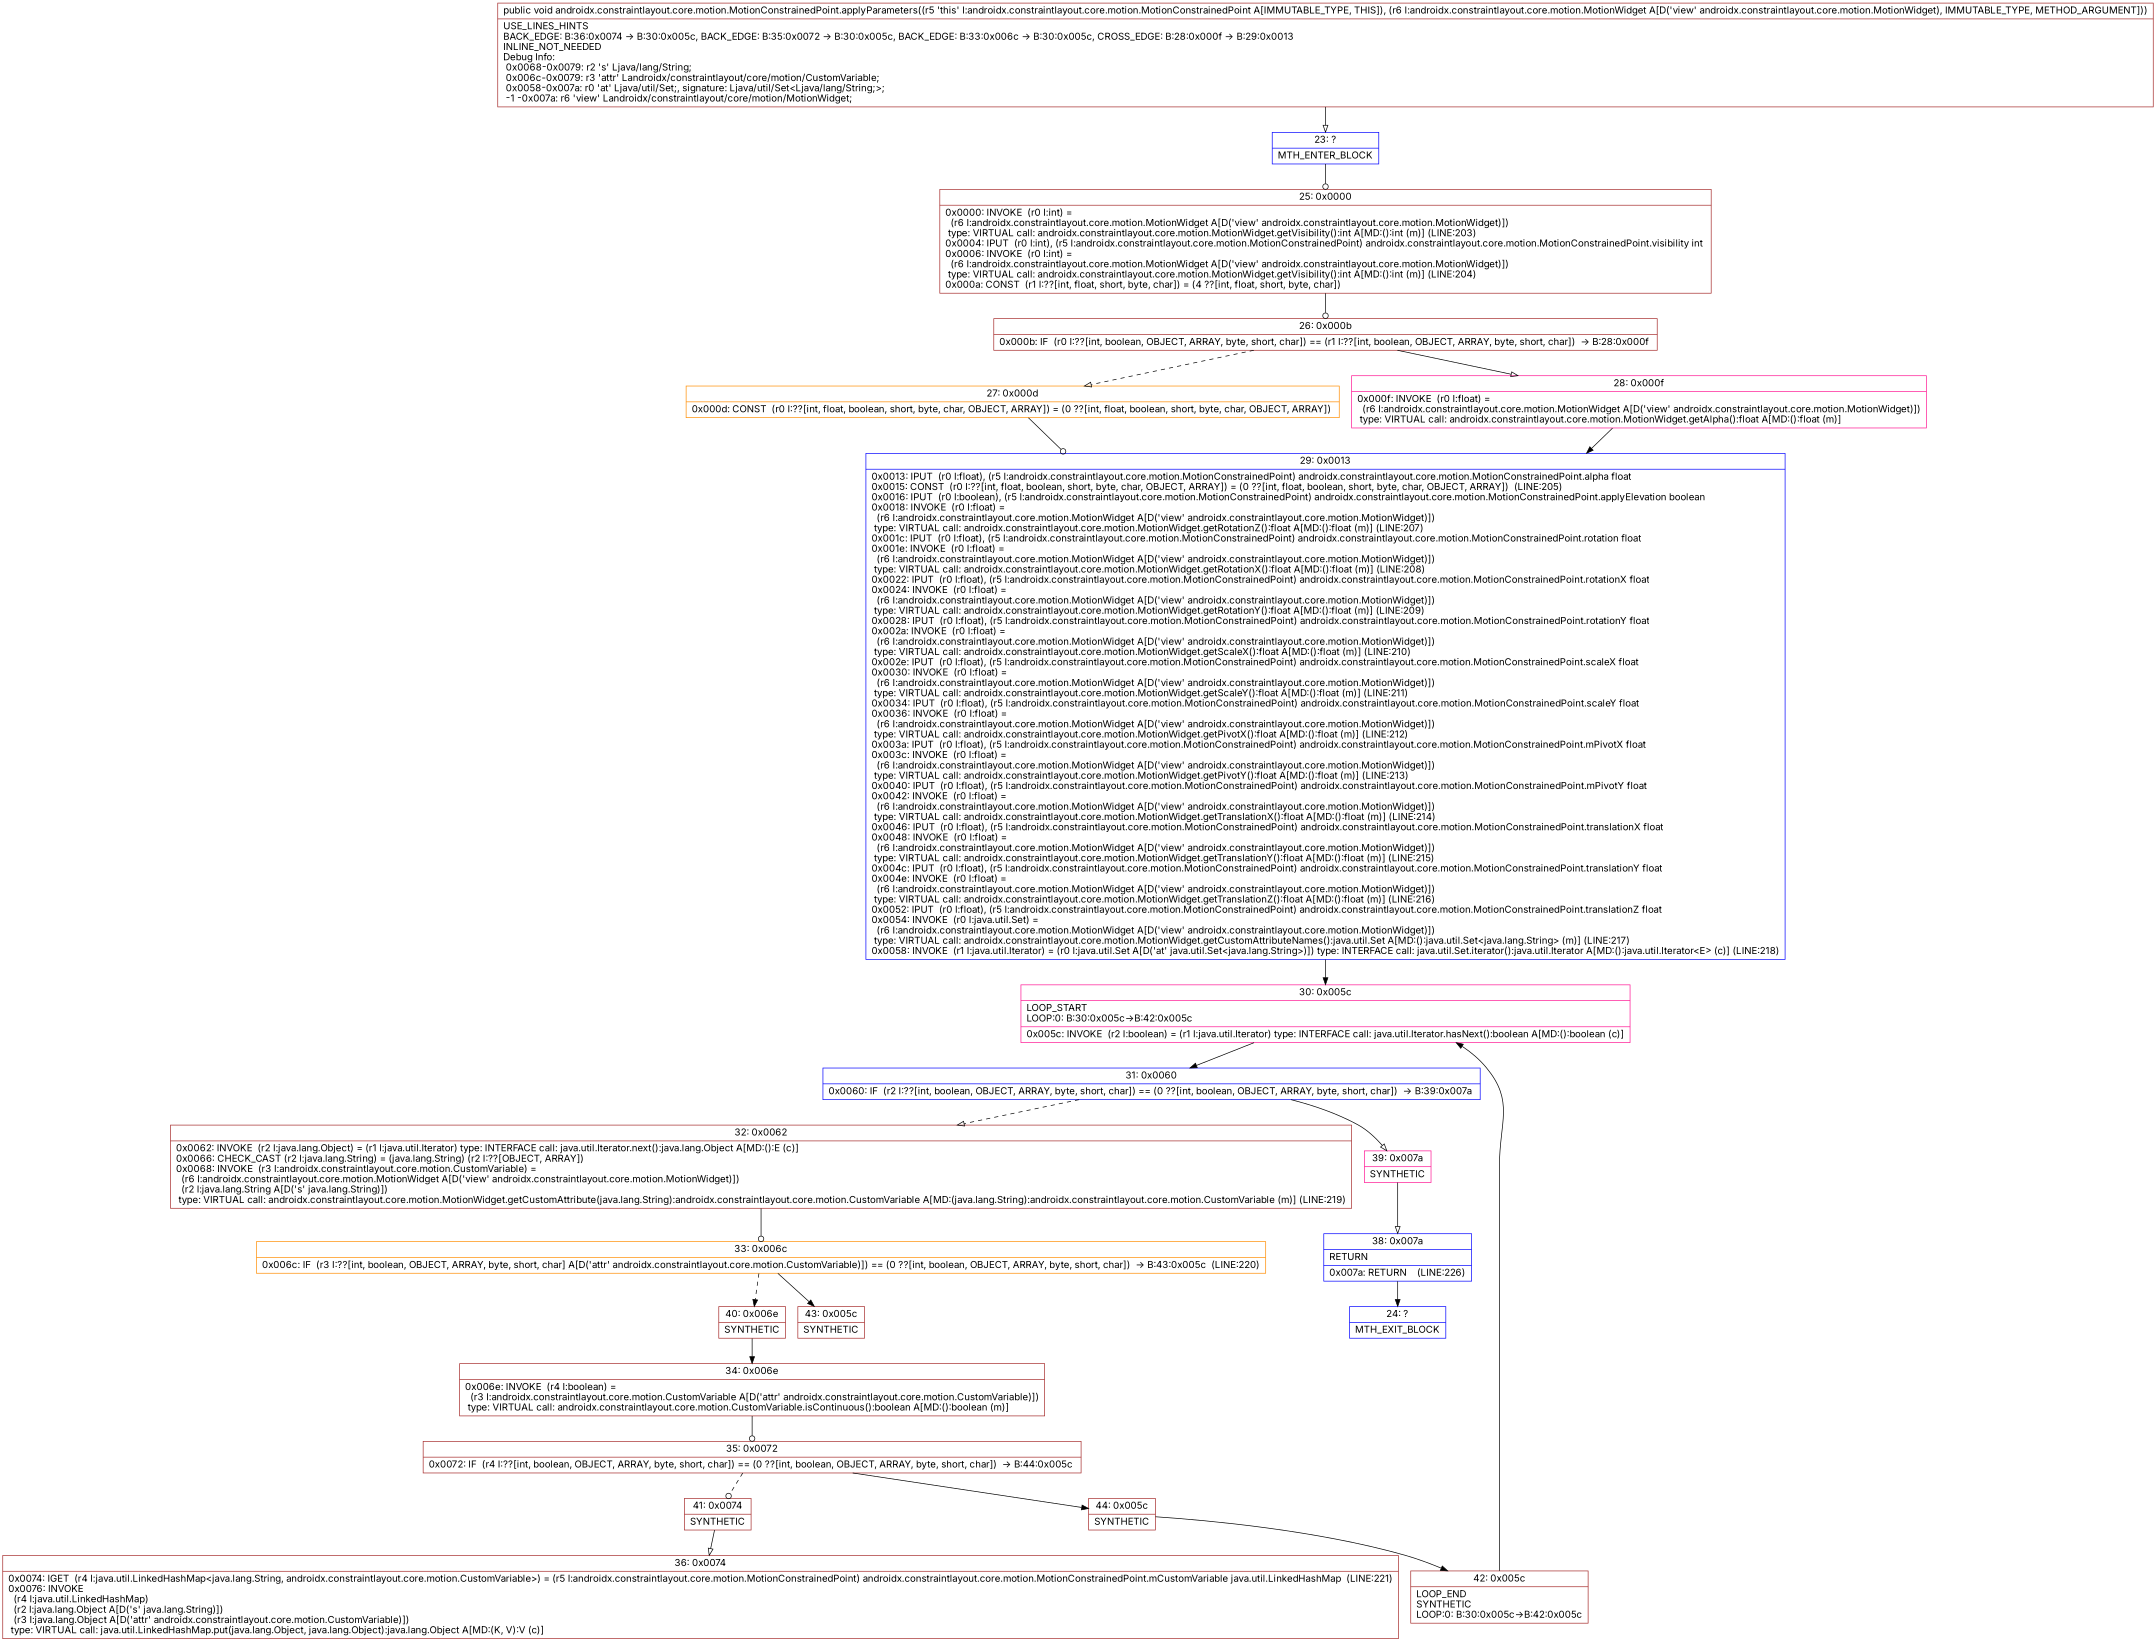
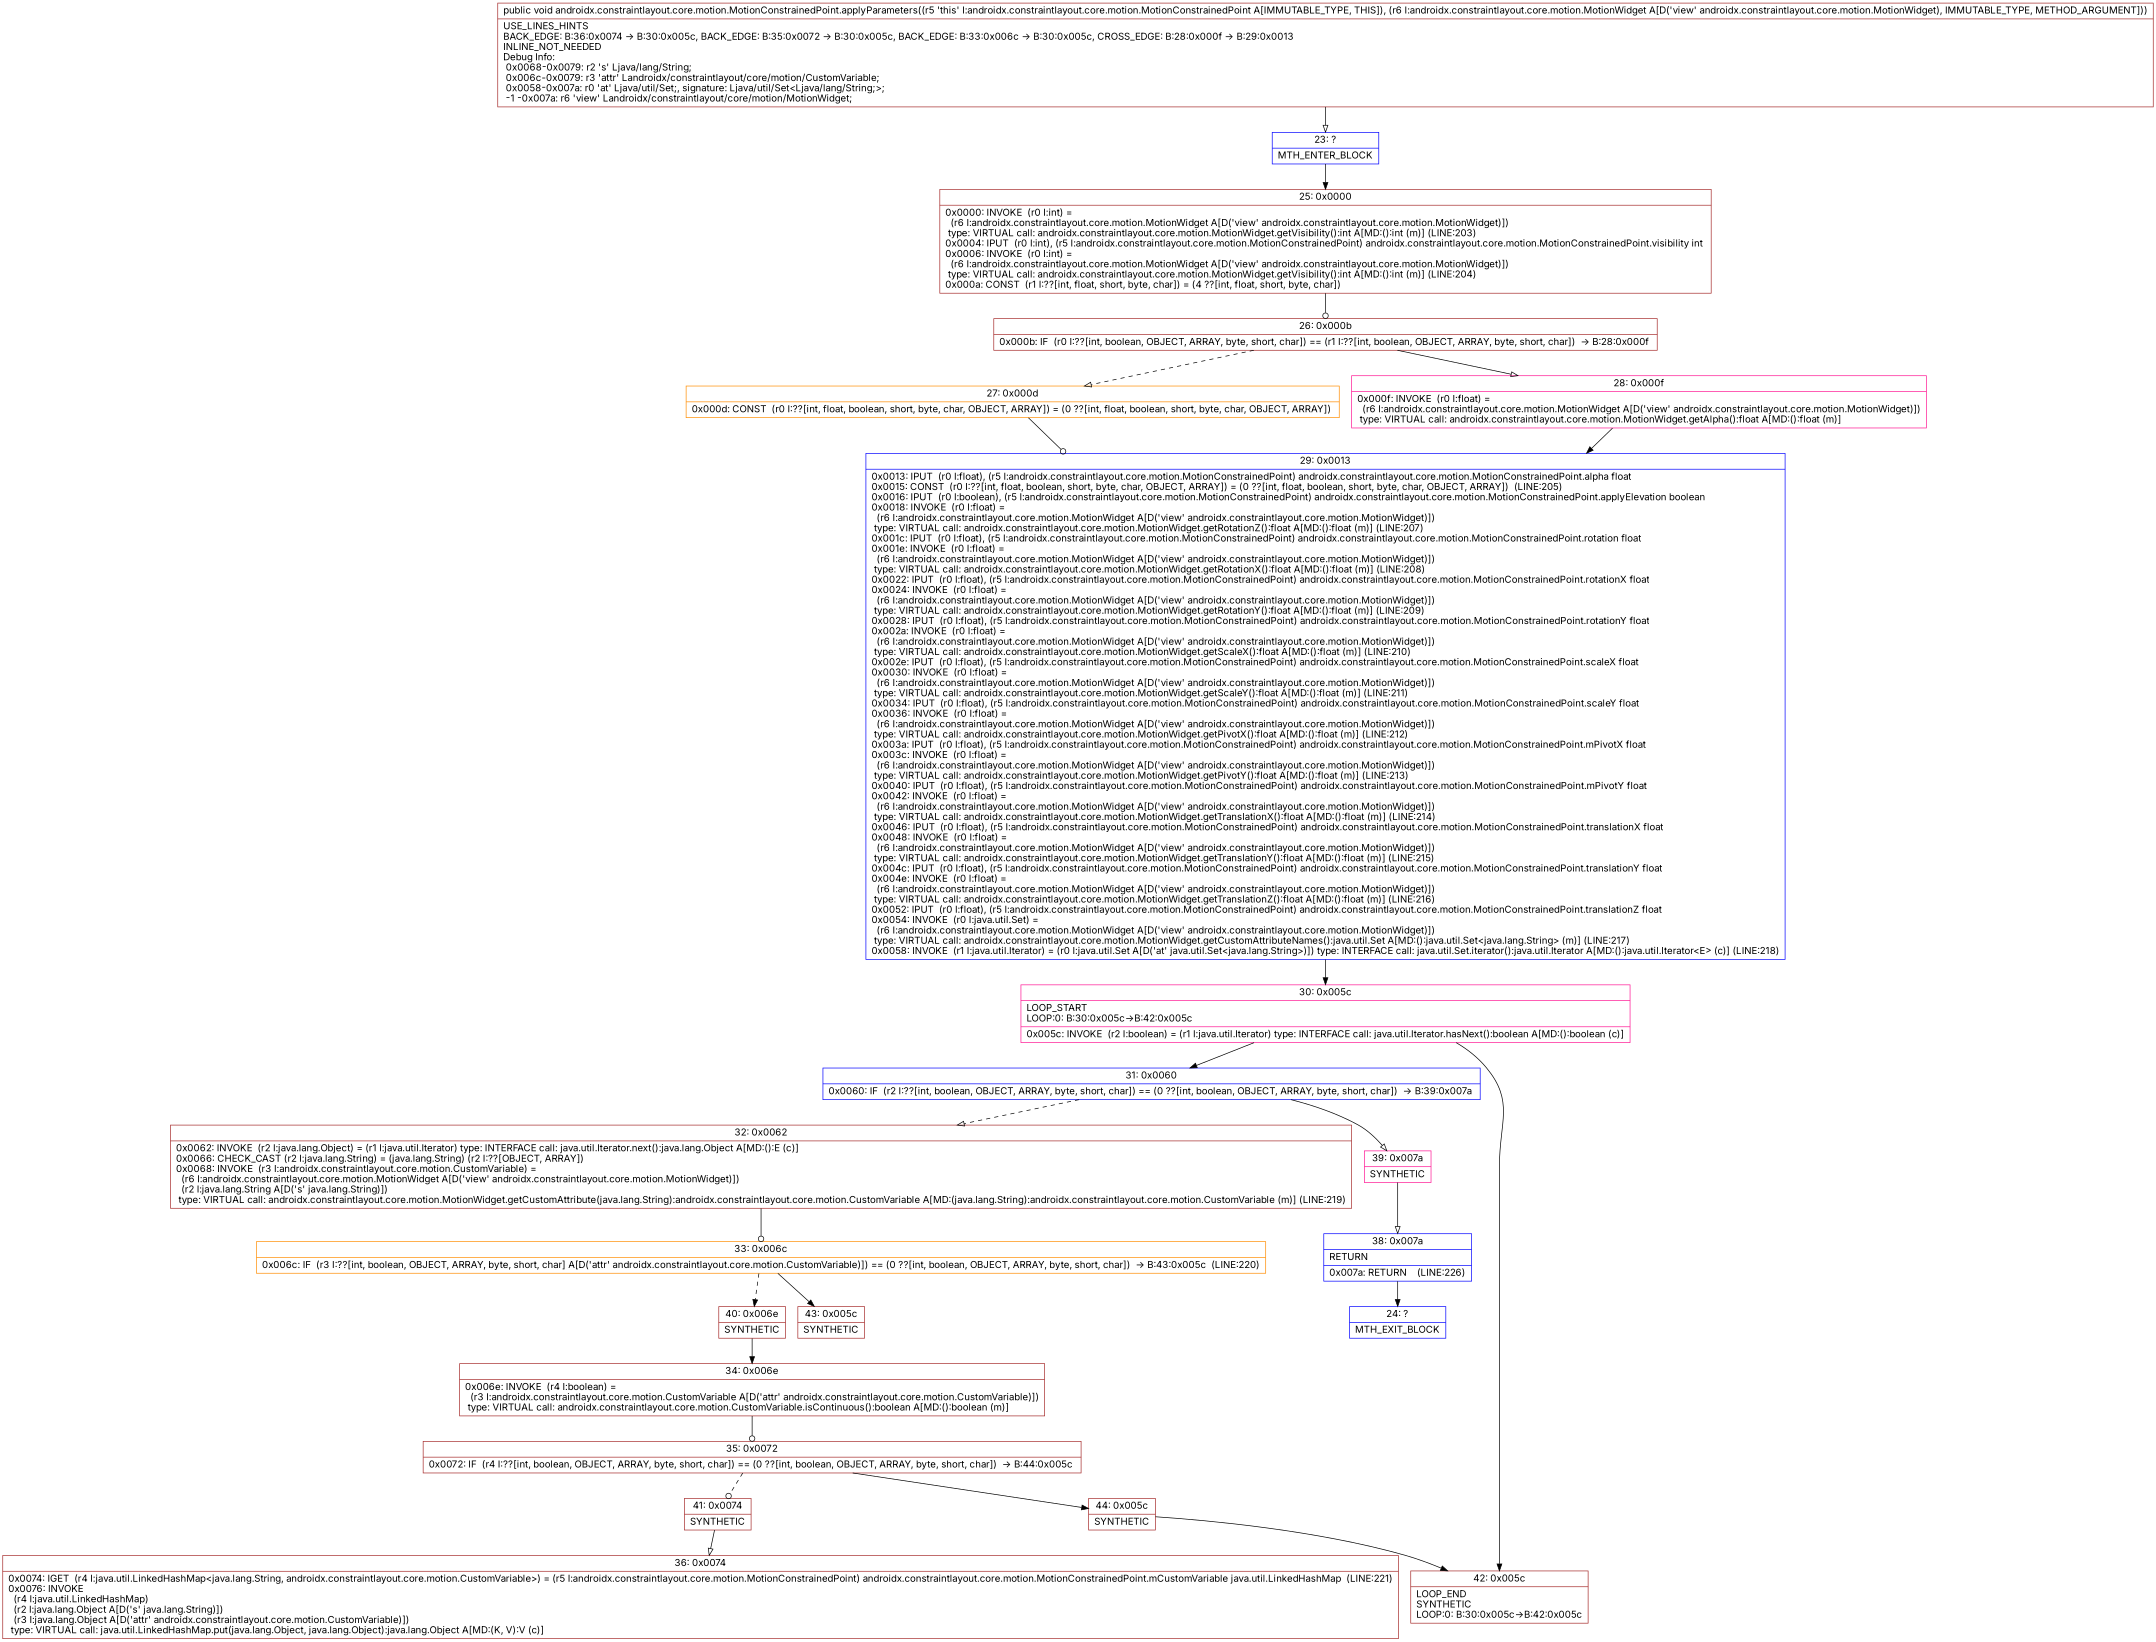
edge "23: ?" -> "25: 0x0000": arrowhead odot -> normal
edge "42: 0x005c" -> "30: 0x005c": reversed
